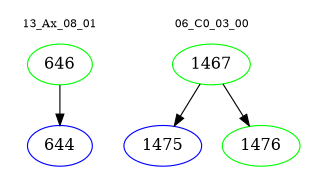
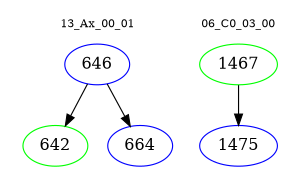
cluster "13_Ax_08_01": label "13_Ax_08_01" -> "13_Ax_00_01"
node "646": color green -> blue
node "642": added
node "644": label "644" -> "664"
node "1476": removed
